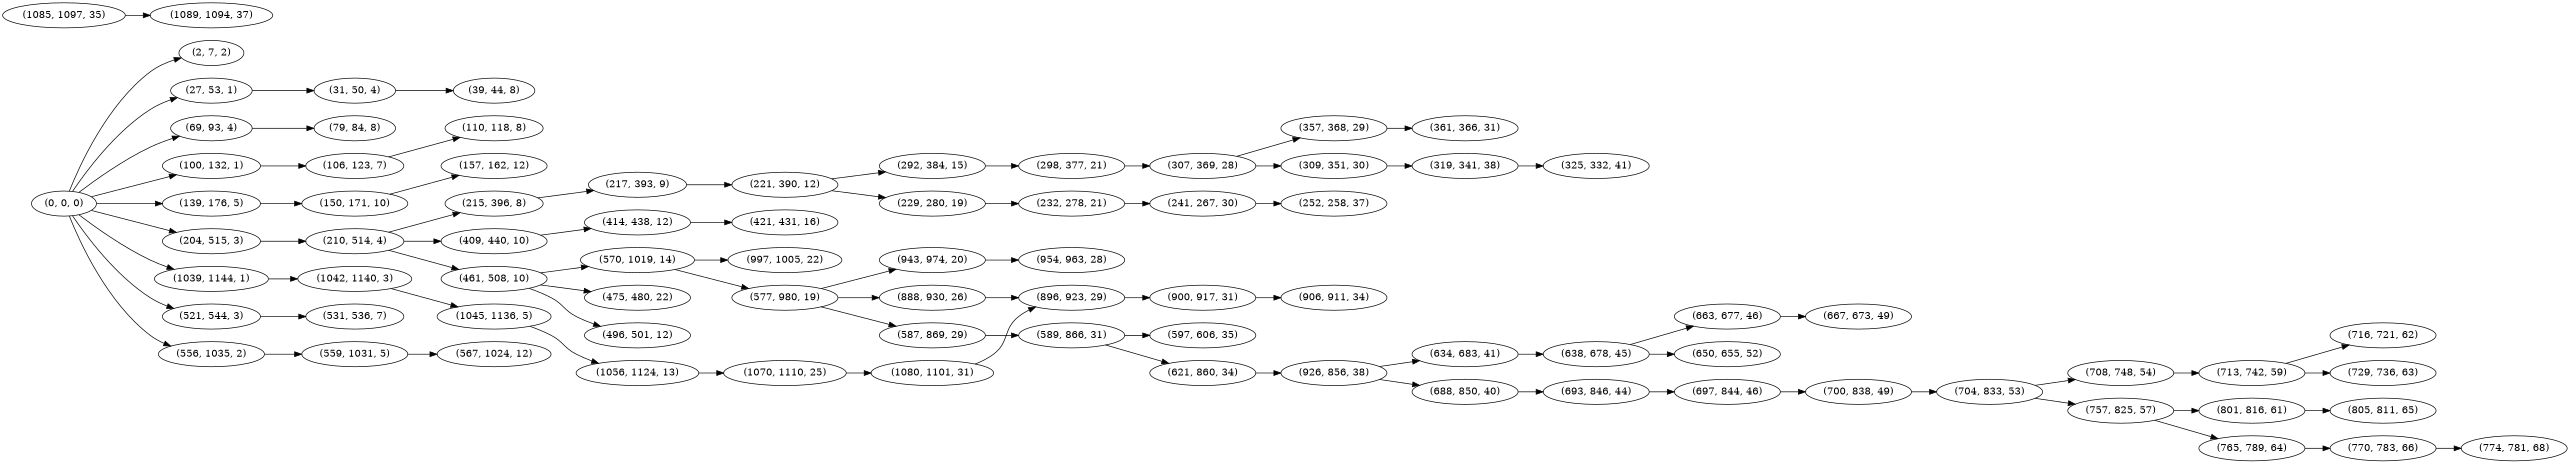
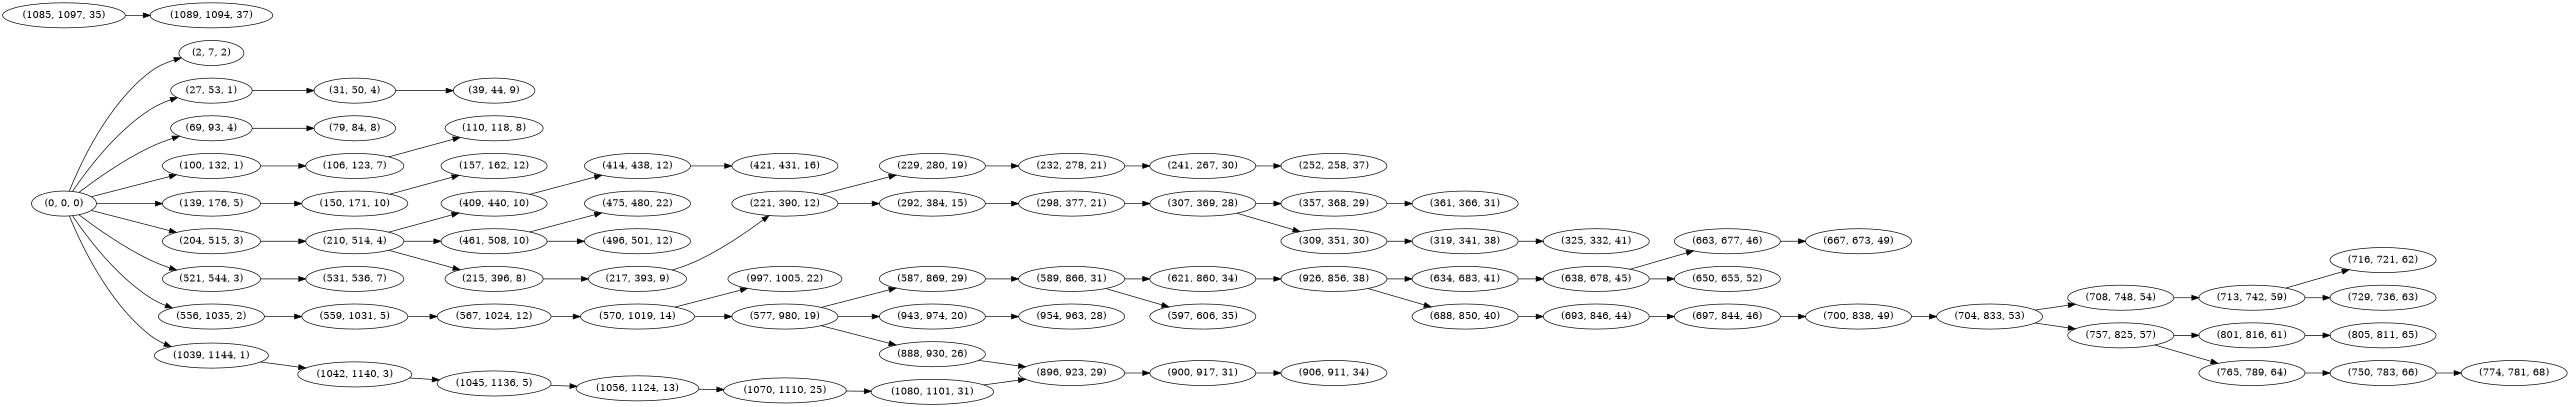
node "(39, 44, 8)": label "(39, 44, 8)" -> "(39, 44, 9)"
edge "(461, 508, 10)" -> "(570, 1019, 14)": now "(567, 1024, 12)" -> "(570, 1019, 14)"
node "(770, 783, 66)": label "(770, 783, 66)" -> "(750, 783, 66)"
